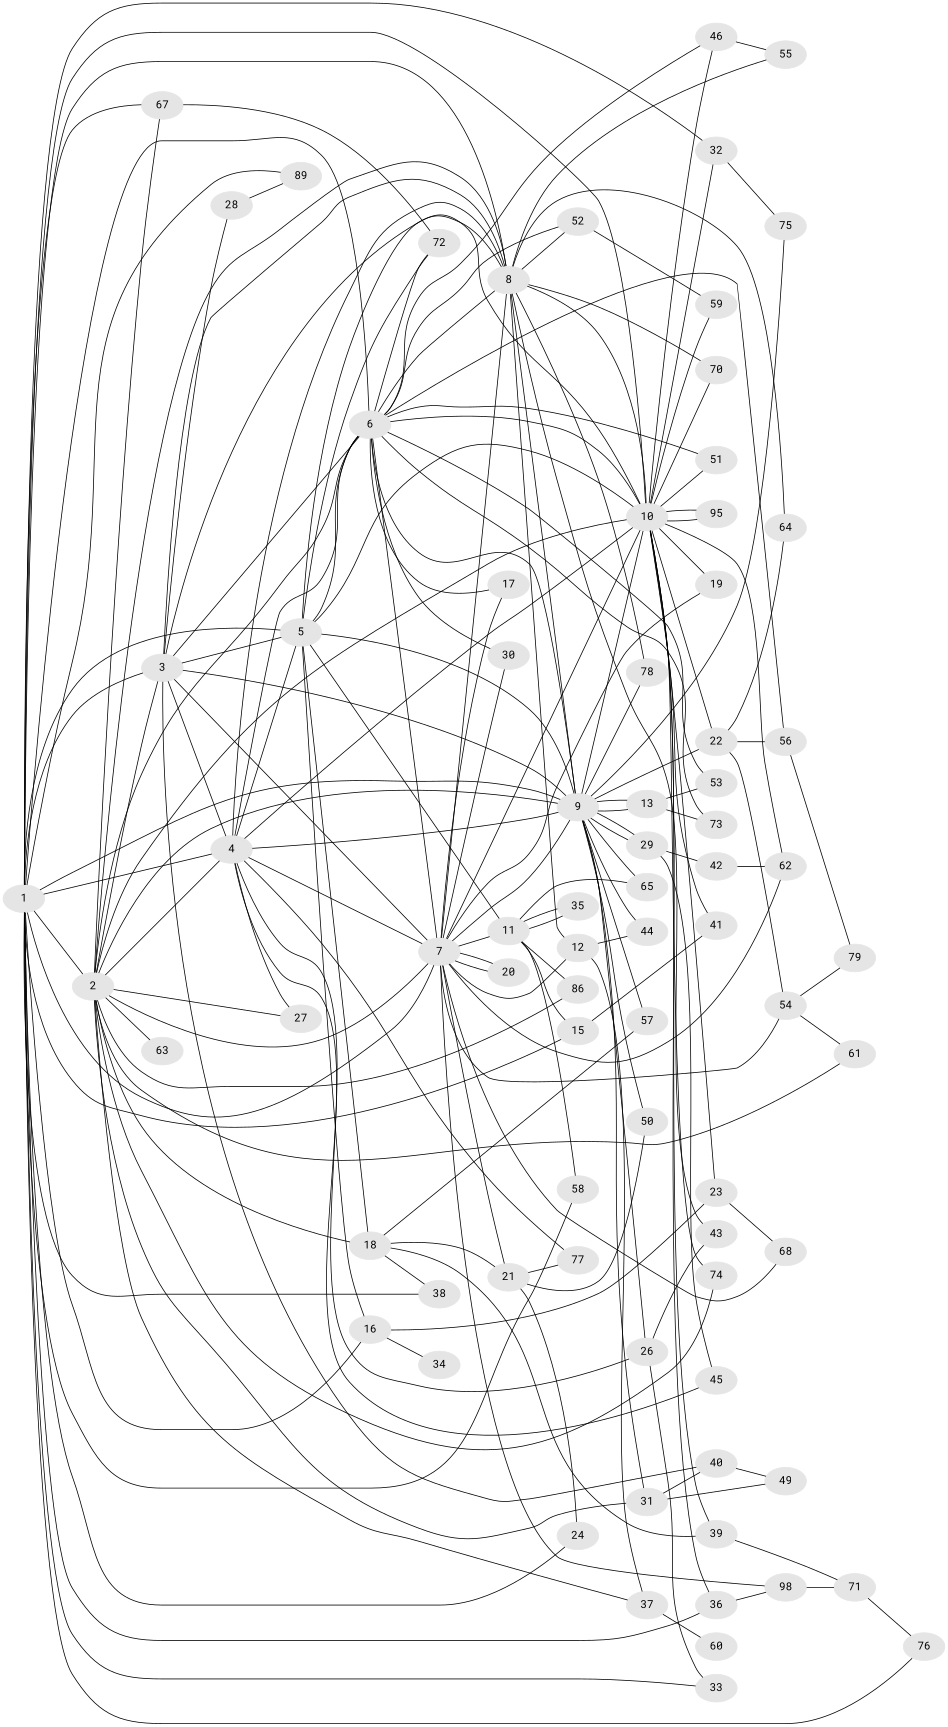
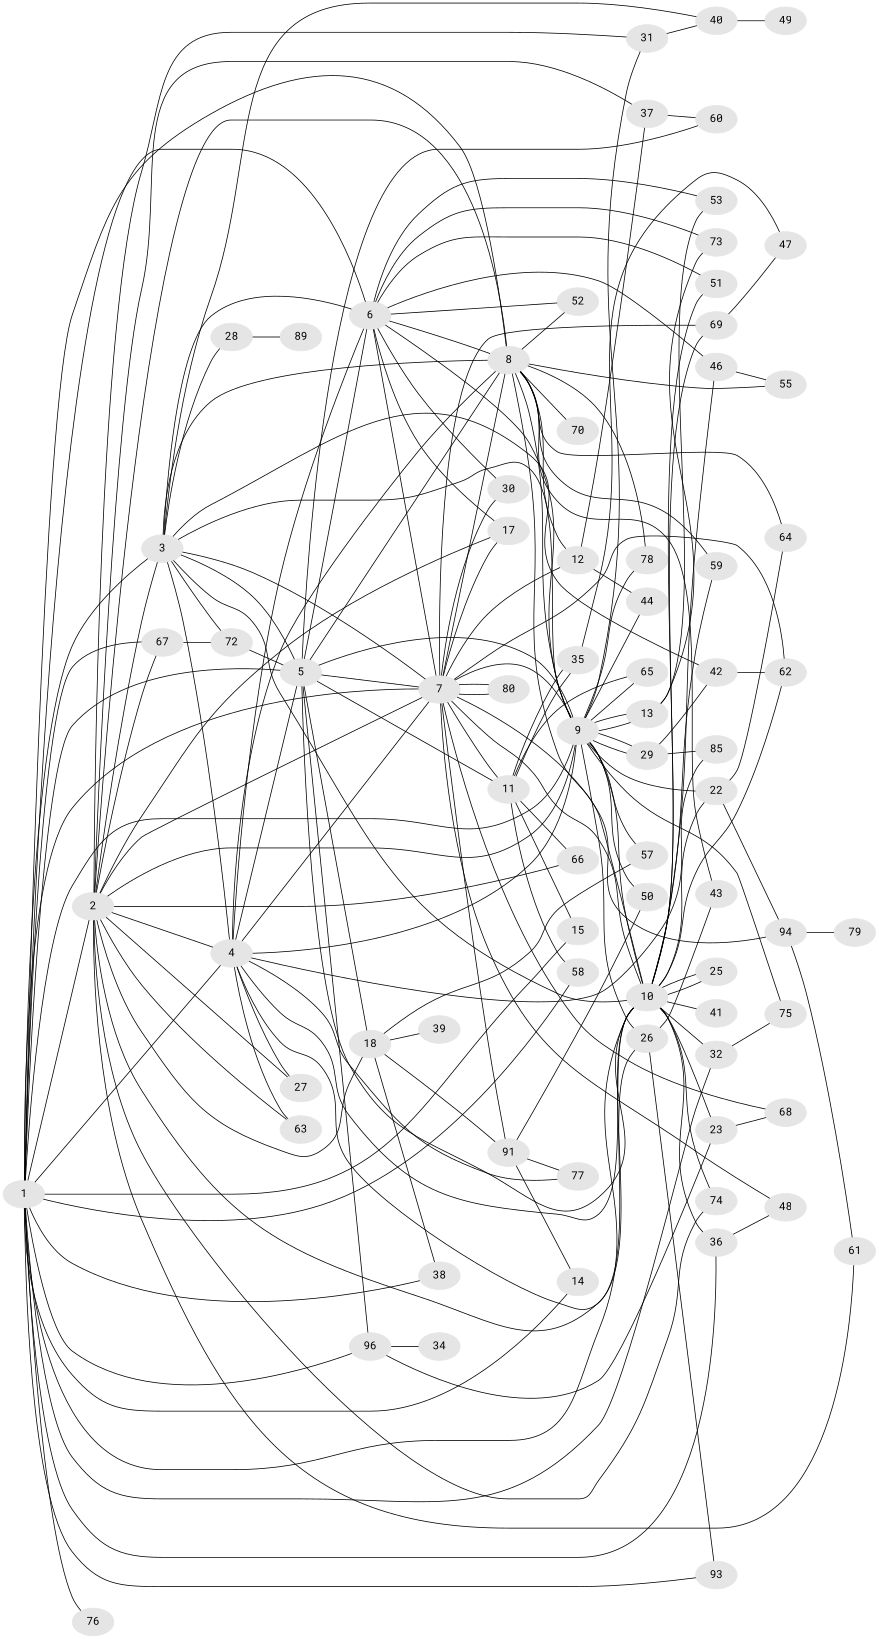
node "47": added
edge "60" -- "5": added
edge "52" -- "59": now "8" -- "59"
edge "72" -- "6": now "72" -- "3"
edge "6" -- "10": removed
edge "3" -- "42": added
edge "70" -- "10": removed
edge "89" -- "1": removed
node "95": label "95" -> "25"
node "19": label "19" -> "69"
edge "5" -- "7": added
edge "6" -- "2": now "17" -- "2"
node "56": removed
node "20": label "20" -> "80"
edge "41" -- "15": removed
node "86": label "86" -> "66"
node "54": label "54" -> "94"
edge "10" -- "39": removed
edge "4" -- "63": added
node "21": label "21" -> "91"
node "16": label "16" -> "96"
node "45": label "45" -> "85"
edge "49" -- "31": removed
node "24": label "24" -> "14"
node "98": label "98" -> "48"
node "71": removed
node "33": label "33" -> "93"
